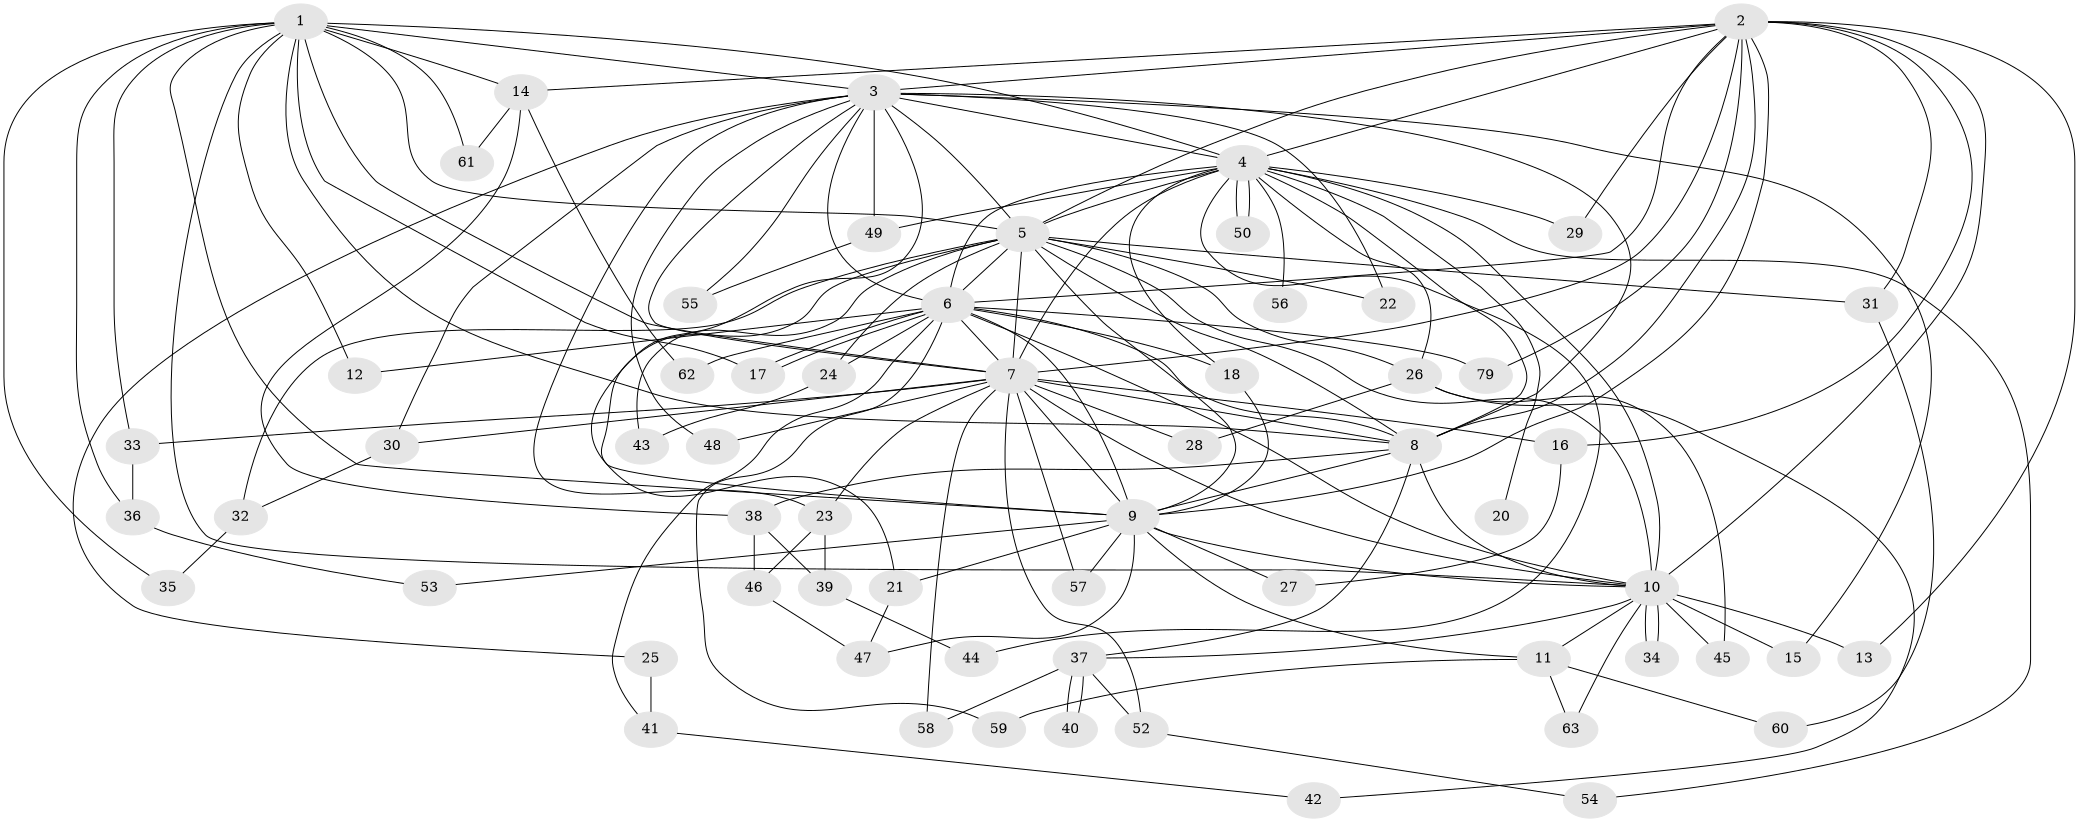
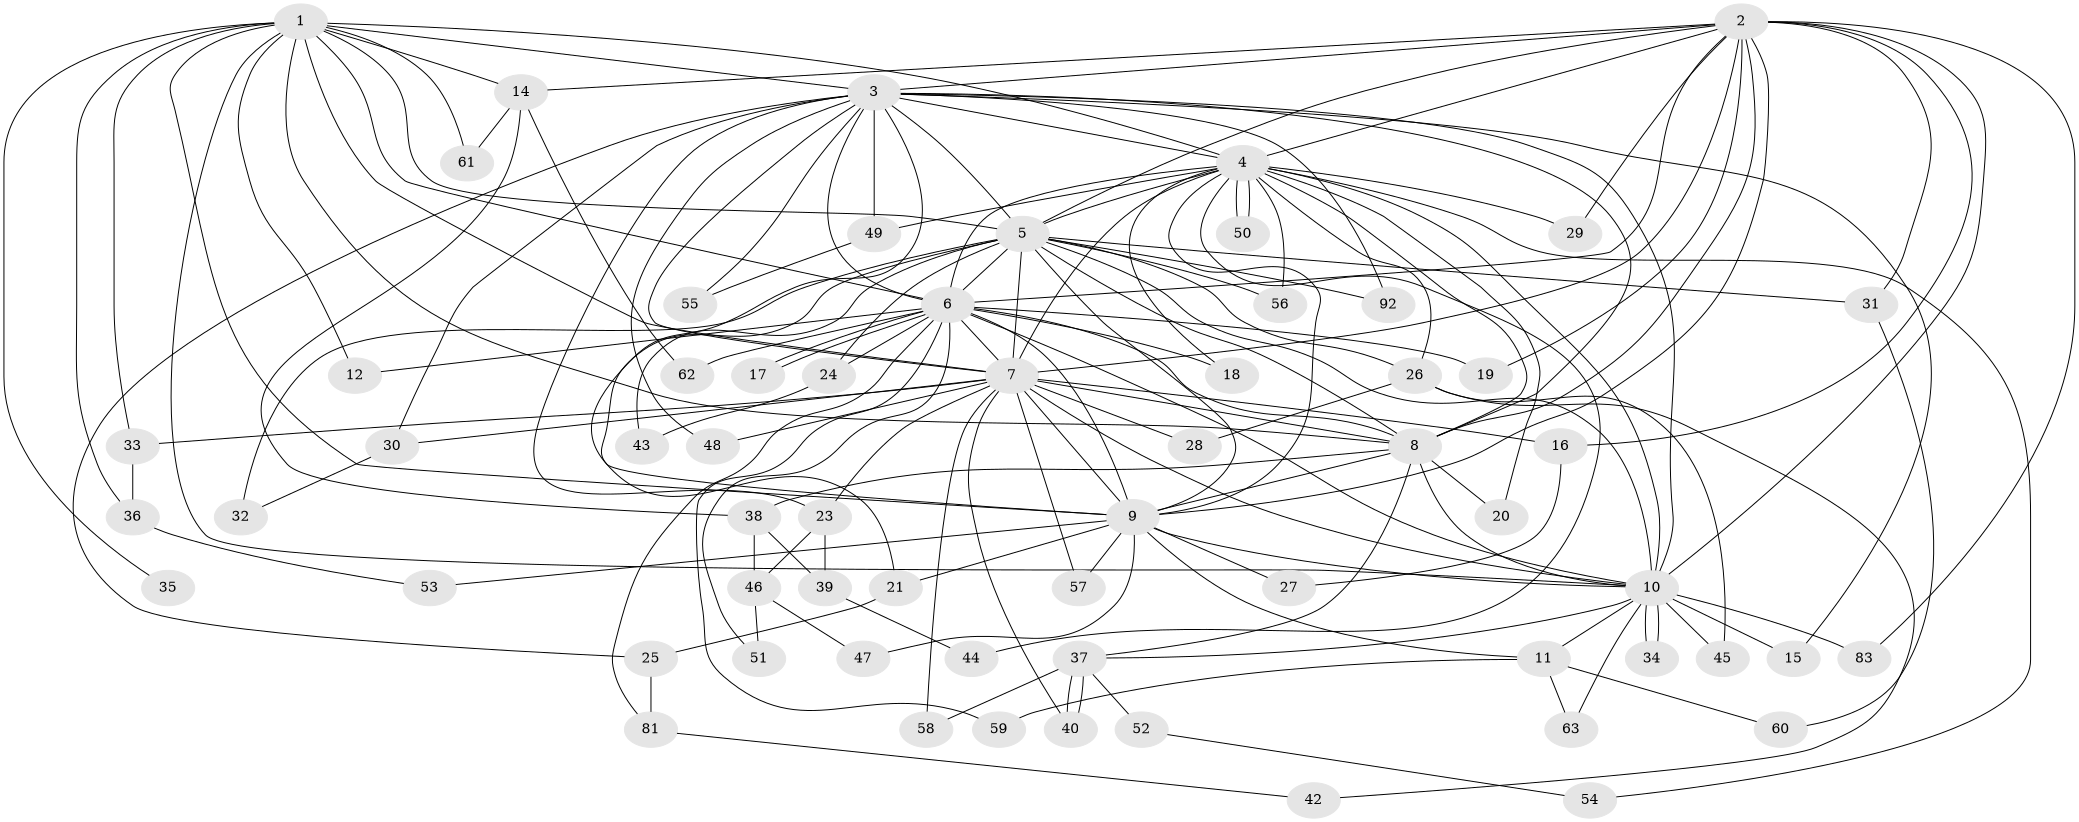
edge "3" -- "10": added
edge "1" -- "17": now "1" -- "6"
edge "5" -- "56": added
node "22": label "22" -> "92"
node "79": label "79" -> "19"
edge "18" -- "9": now "4" -- "9"
edge "8" -- "20": added
edge "32" -- "35": removed
edge "7" -- "52": now "7" -- "40"
edge "21" -- "47": now "21" -- "25"
node "51": added
node "13": label "13" -> "83"
node "41": label "41" -> "81"
